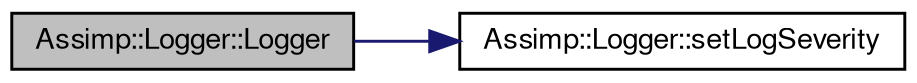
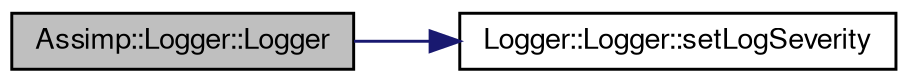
node "Assimp::Logger::setLogSeverity": label "Assimp::Logger::setLogSeverity" -> "Logger::Logger::setLogSeverity"
